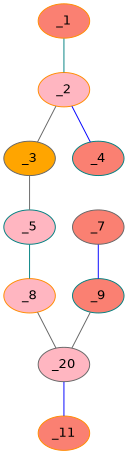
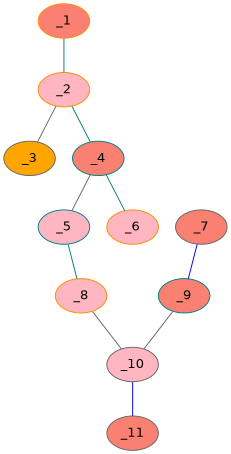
edge "_2" -- "_4": color blue -> teal
edge "_3" -- "_5": now "_4" -- "_5"
node "_6": added
node "_20": label "_20" -> "_10"
node "_11": color darkorange -> gray40
